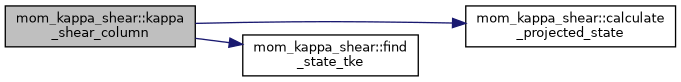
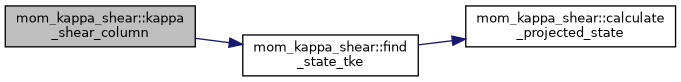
edge "mom_kappa_shear::kappa _shear_column" -> "mom_kappa_shear::calculate _projected_state": now "mom_kappa_shear::find _state_tke" -> "mom_kappa_shear::calculate _projected_state"
